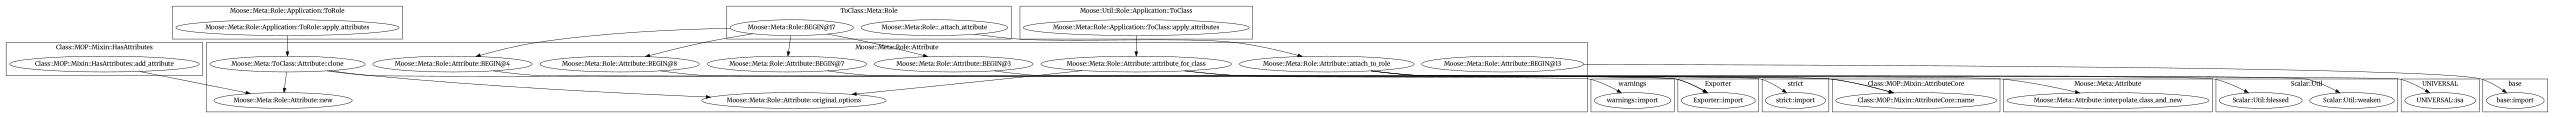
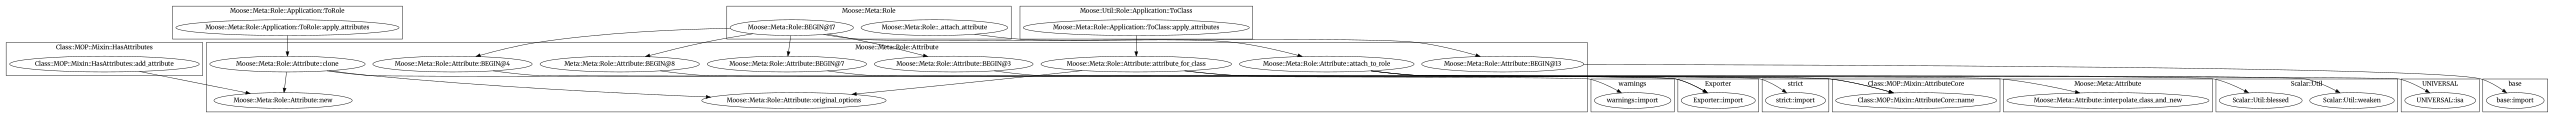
cluster "ToClass::Meta::Role": label "ToClass::Meta::Role" -> "Moose::Meta::Role"
edge "Moose::Meta::Role::BEGIN@17" -> "Moose::Meta::Role::Attribute::BEGIN@13": added
node "Moose::Meta::ToClass::Attribute::clone": label "Moose::Meta::ToClass::Attribute::clone" -> "Moose::Meta::Role::Attribute::clone"
node "Moose::Meta::Role::Attribute::BEGIN@8": label "Moose::Meta::Role::Attribute::BEGIN@8" -> "Meta::Meta::Role::Attribute::BEGIN@8"
